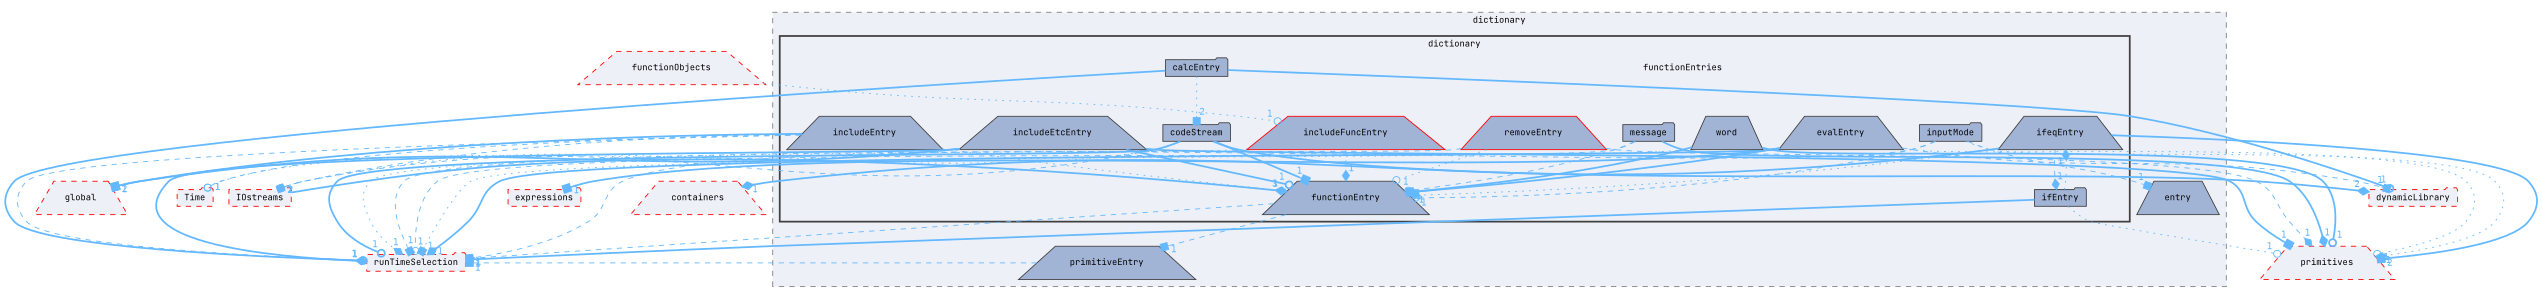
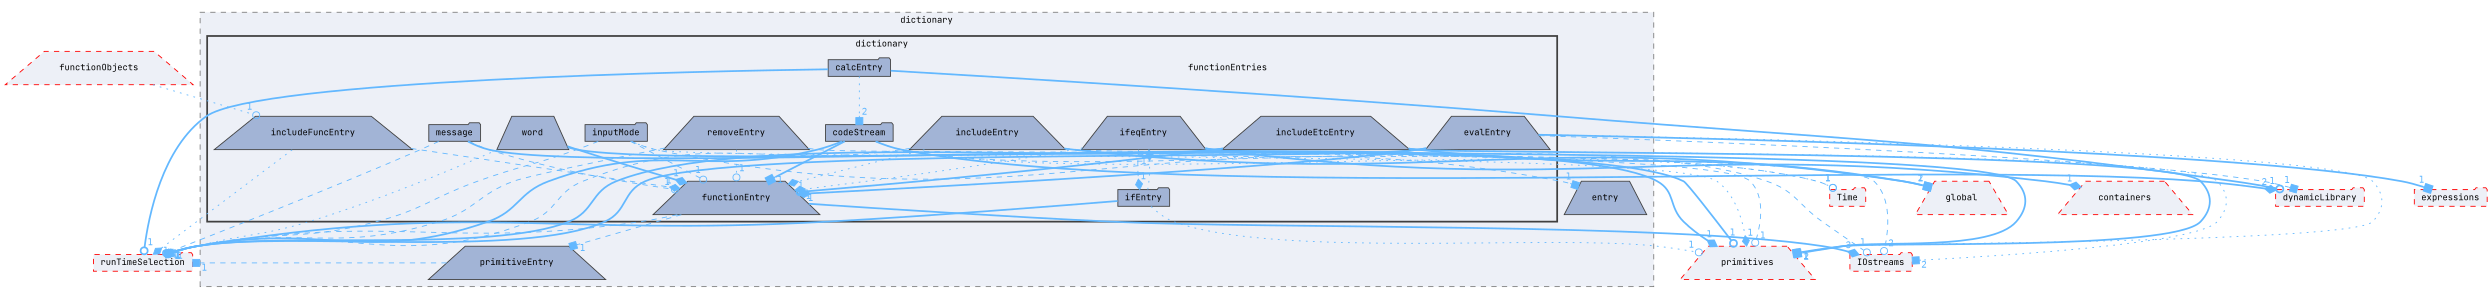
node "includeFuncEntry": color red -> grey25
node "removeEntry": color red -> grey25
edge "removeEntry" -> "primitives": arrowhead diamond -> odot
edge "IOstreams" -> "functionEntry": reversed
edge "word" -> "functionEntry": arrowhead box -> diamond
